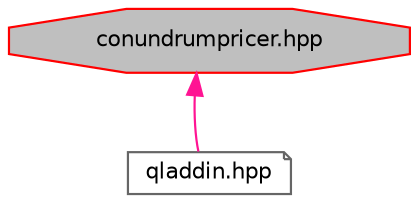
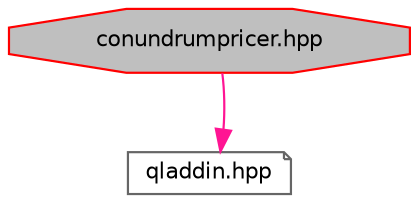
edge "qladdin.hpp" -> "conundrumpricer.hpp": reversed
